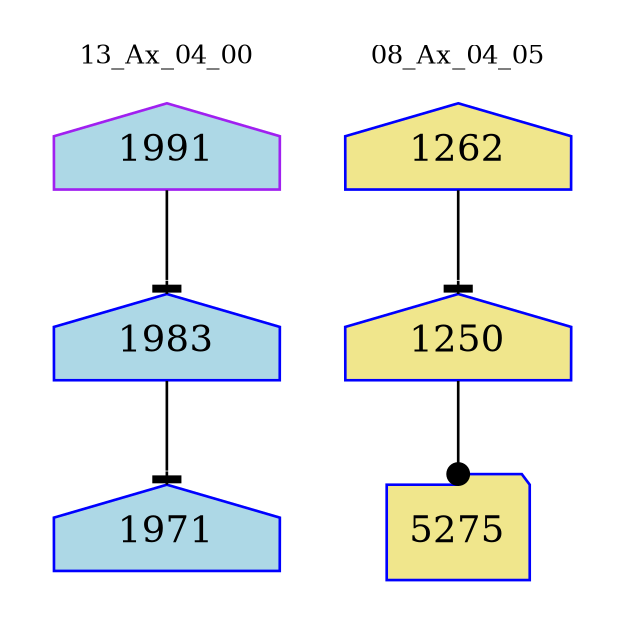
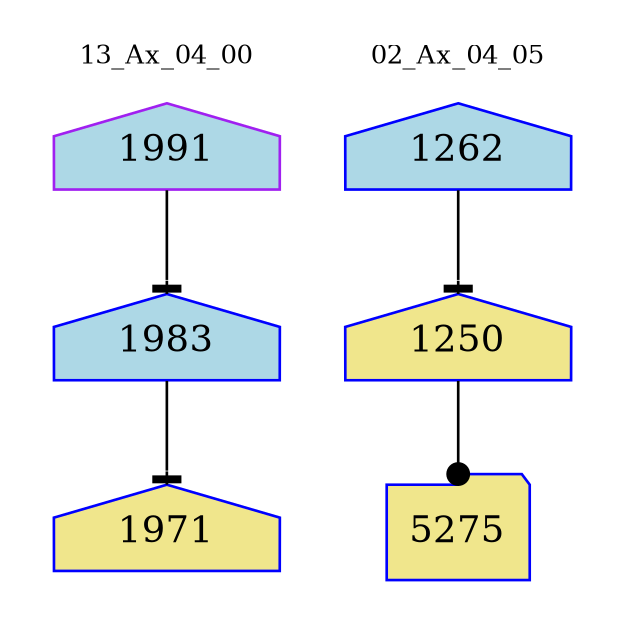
cluster "08_Ax_04_05": label "08_Ax_04_05" -> "02_Ax_04_05"
node "1262": fillcolor khaki -> lightblue
node "1971": fillcolor lightblue -> khaki
